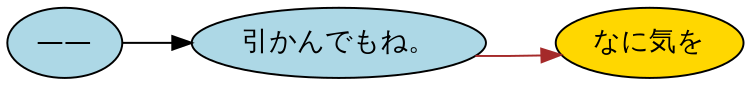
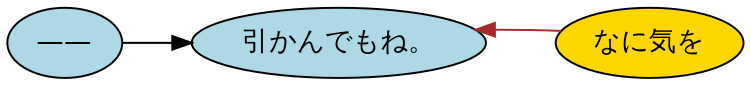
edge "引かんでもね。" -> "なに気を": reversed
